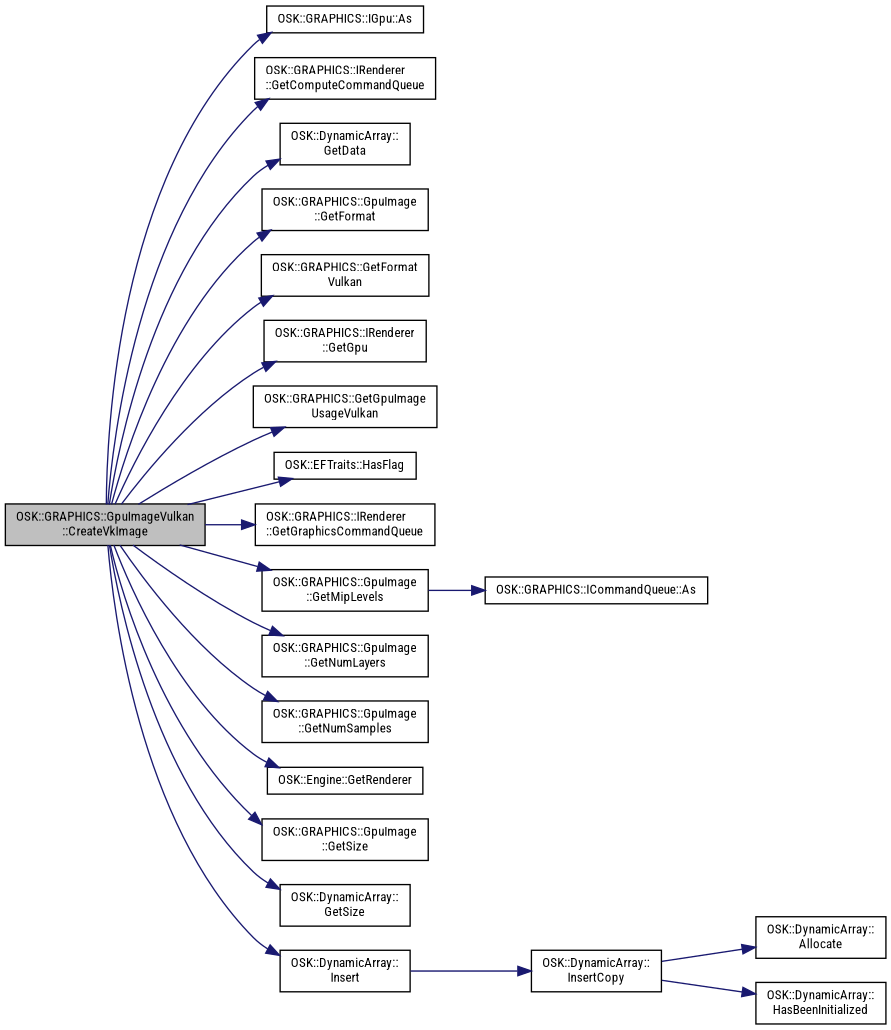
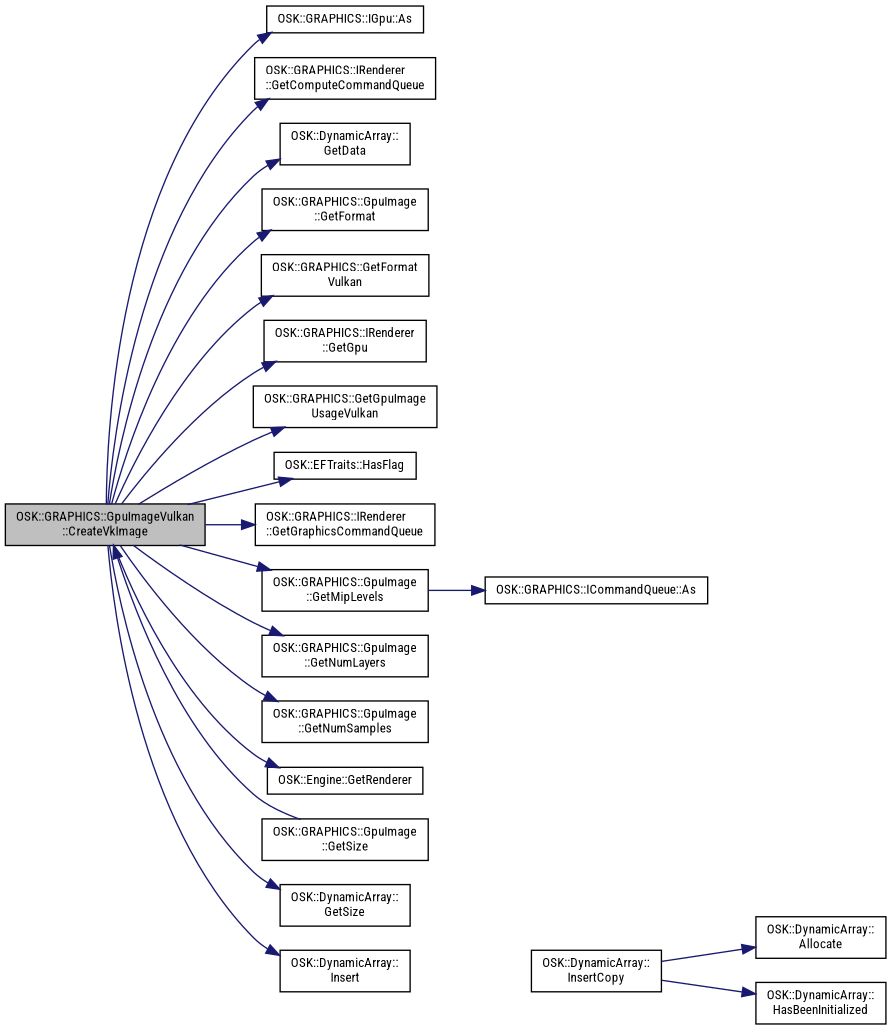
edge "OSK::GRAPHICS::GpuImageVulkan ::CreateVkImage" -> "OSK::GRAPHICS::GpuImage ::GetSize": reversed
edge "OSK::DynamicArray:: Insert" -> "OSK::DynamicArray:: InsertCopy": removed
